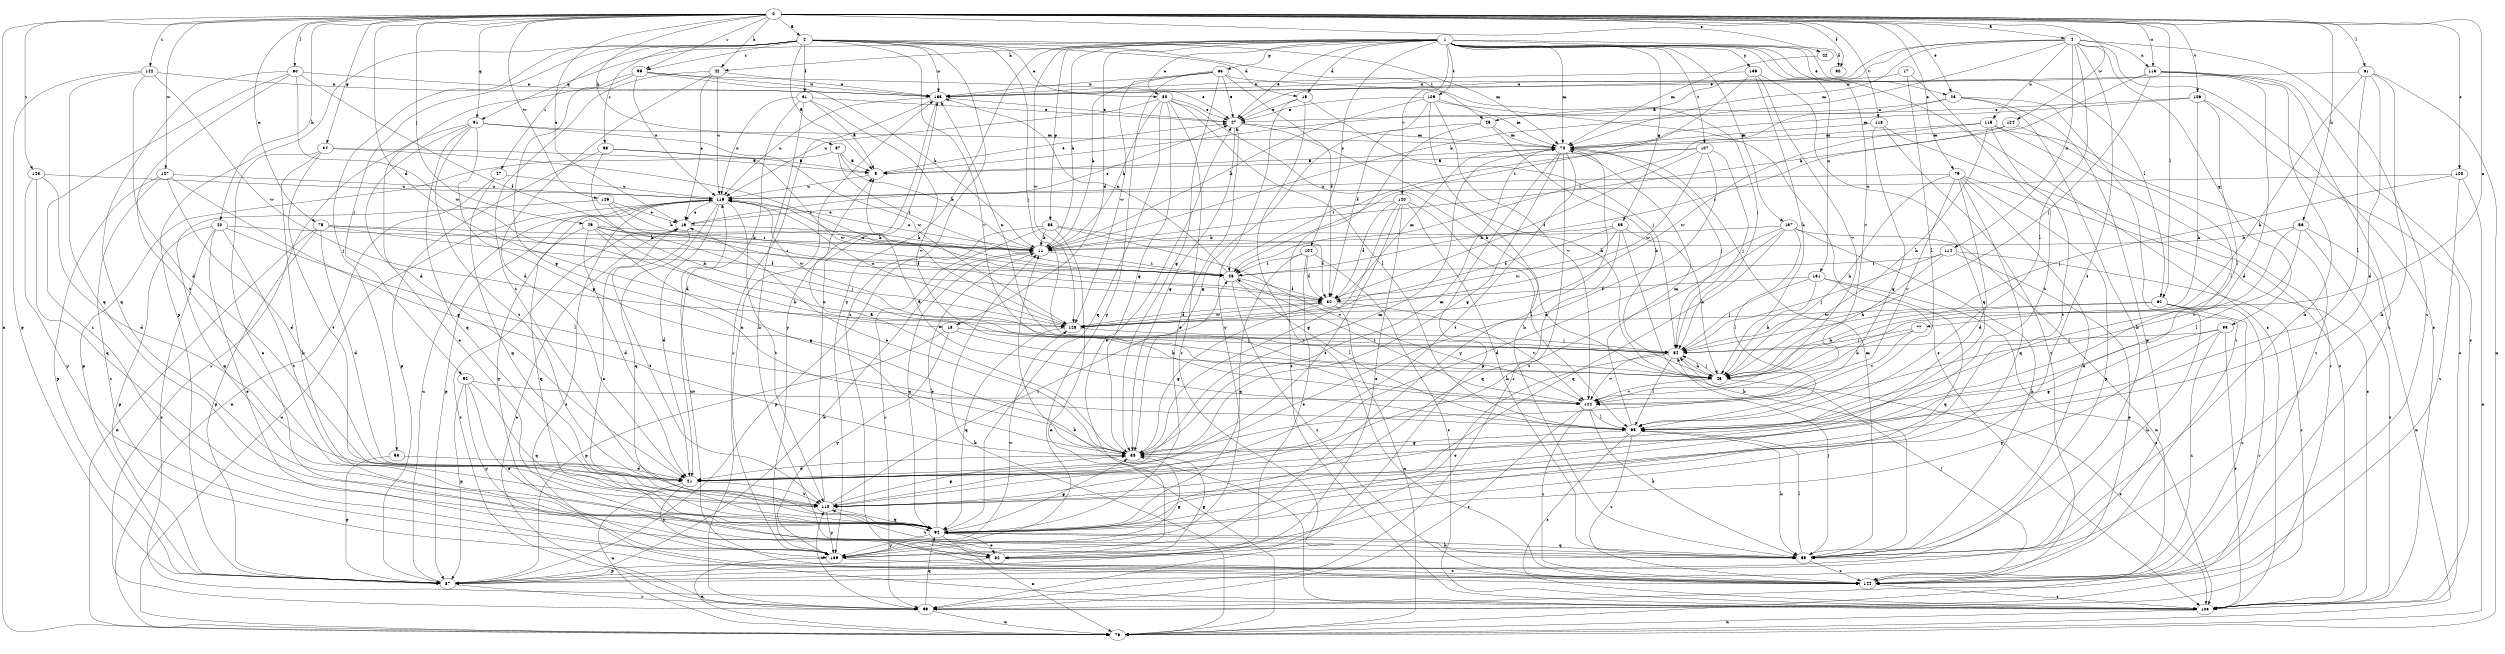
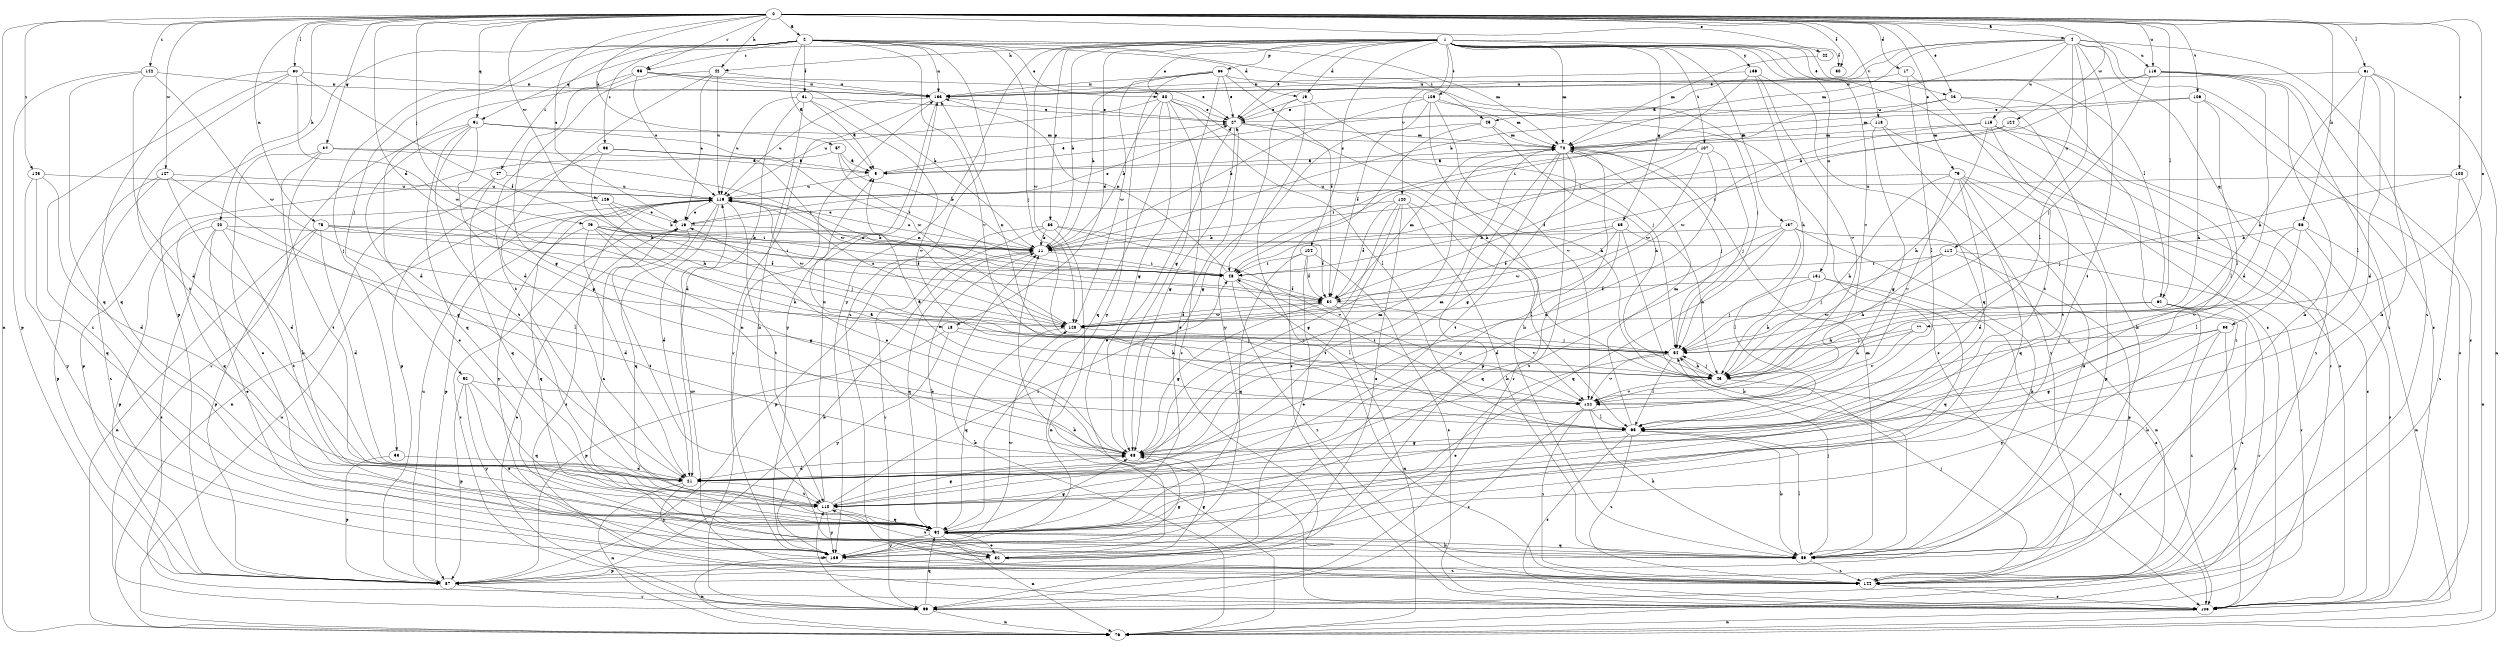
edge "0" -> "17": added, label "d"
edge "16" -> "11": label "b" -> "n"
edge "23" -> "87": removed, label "p"
